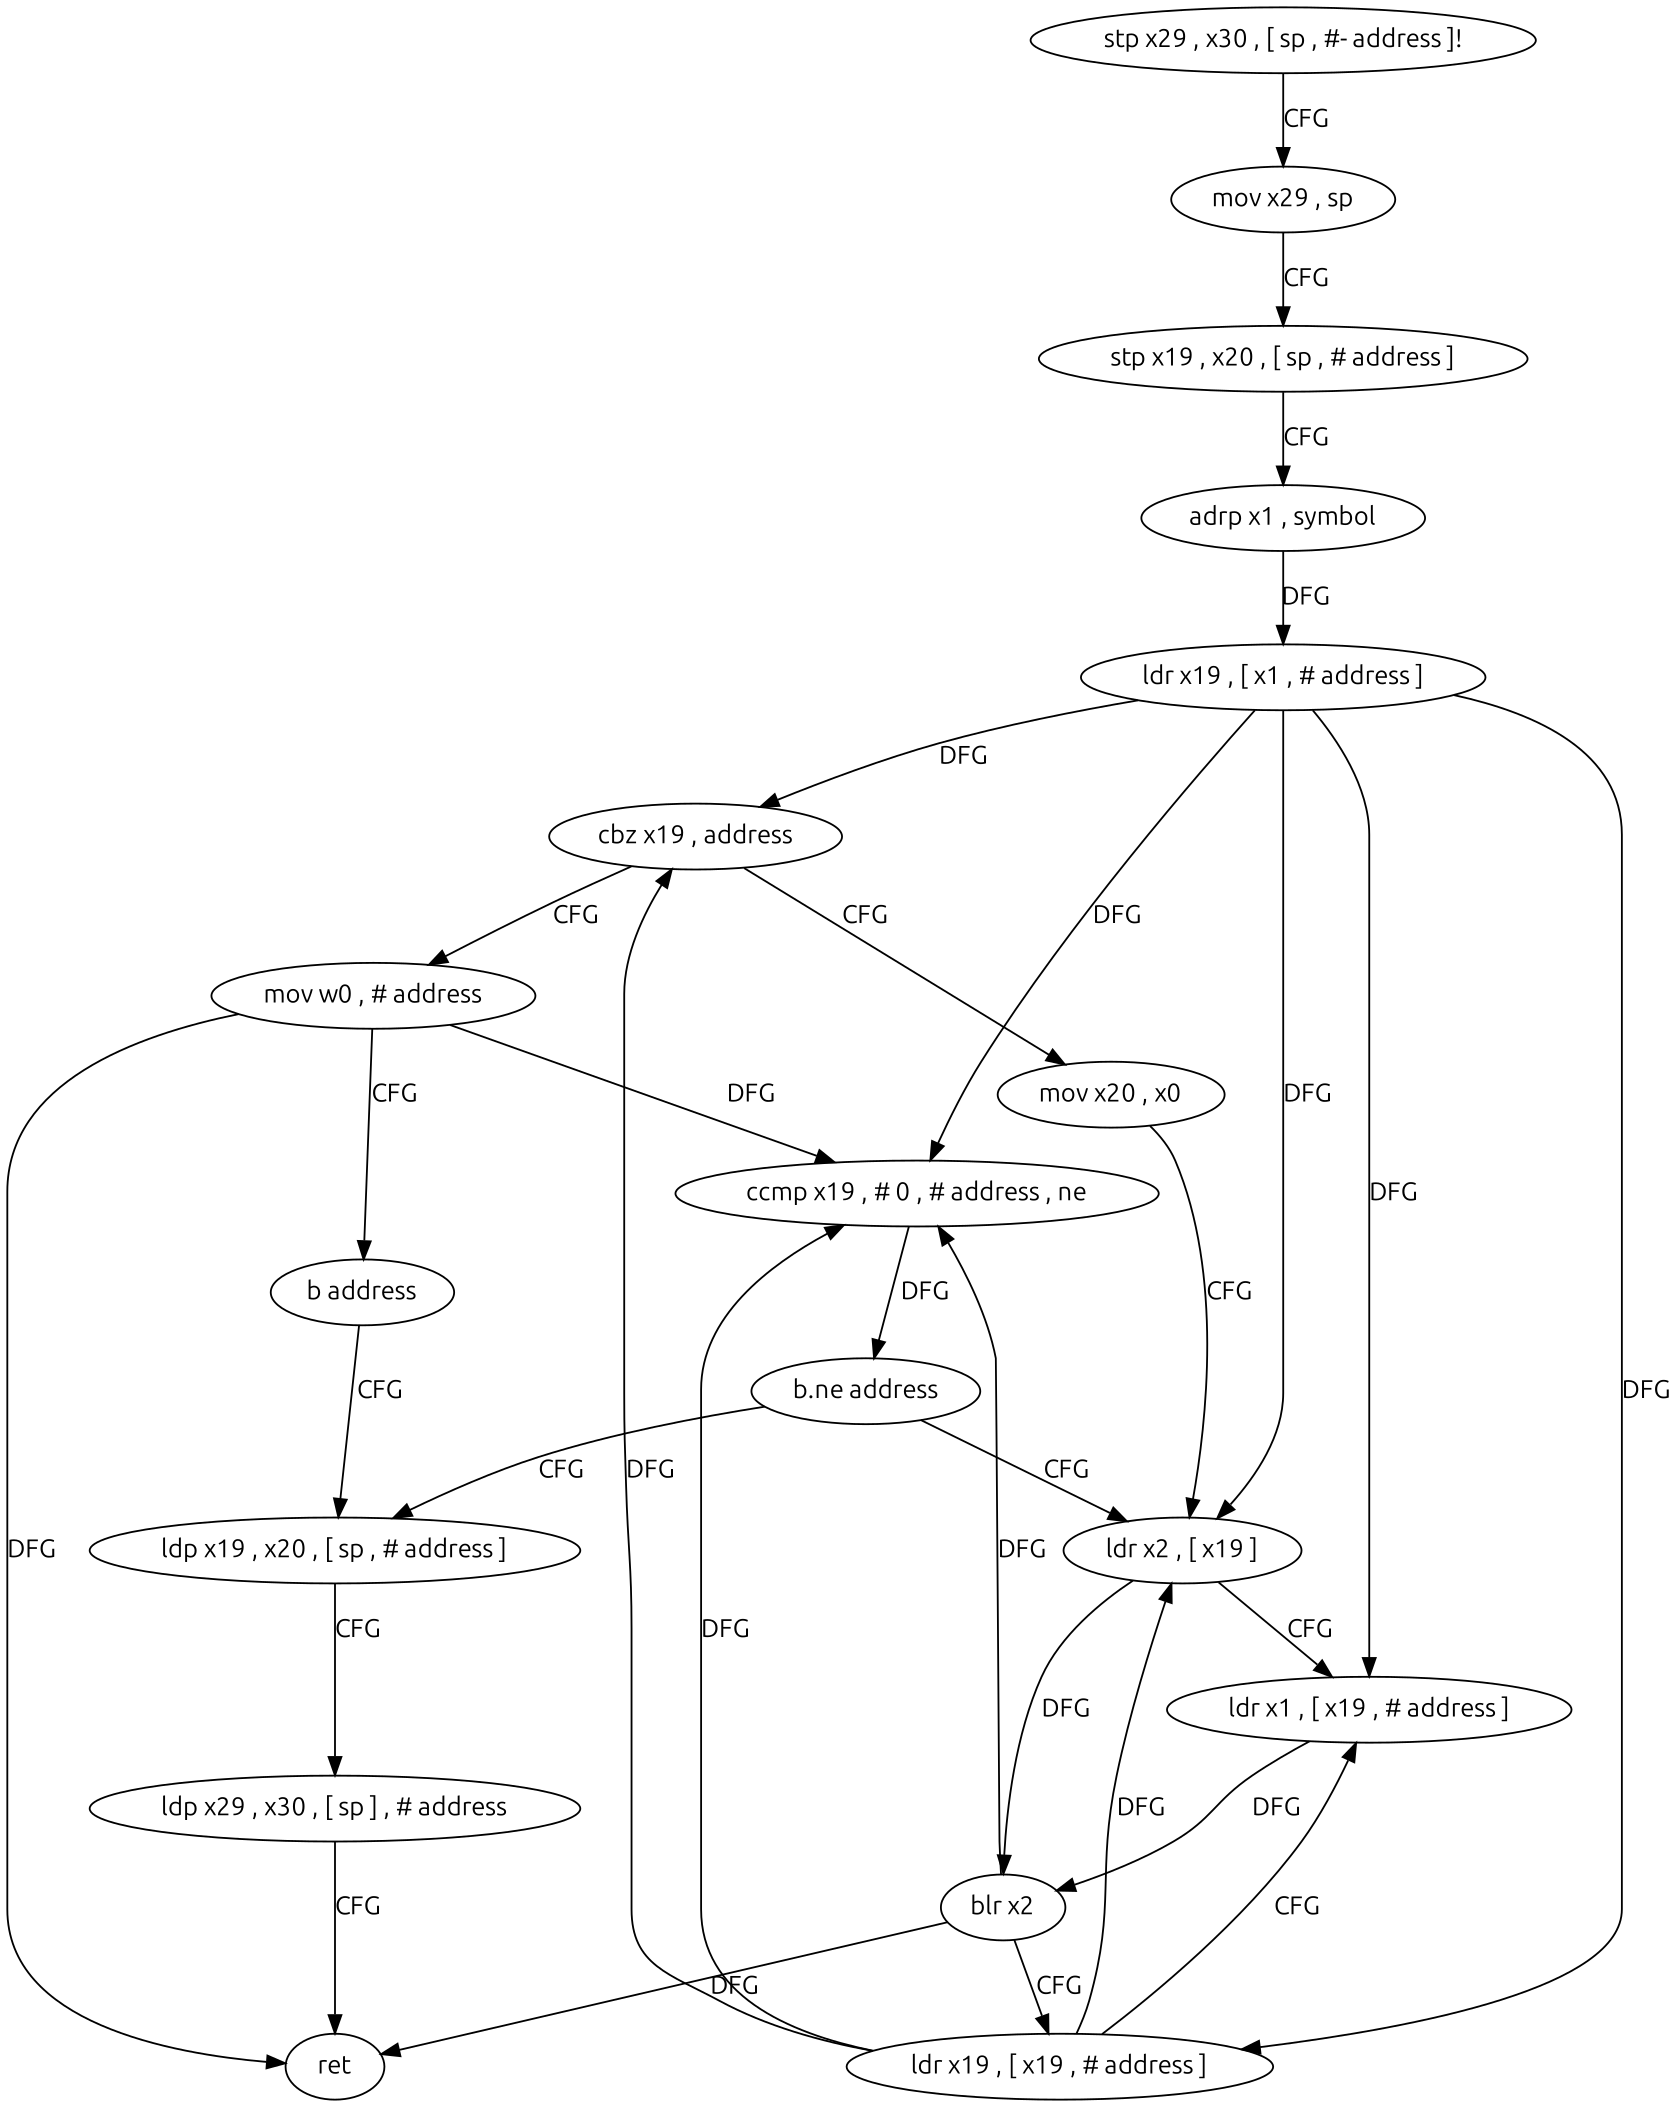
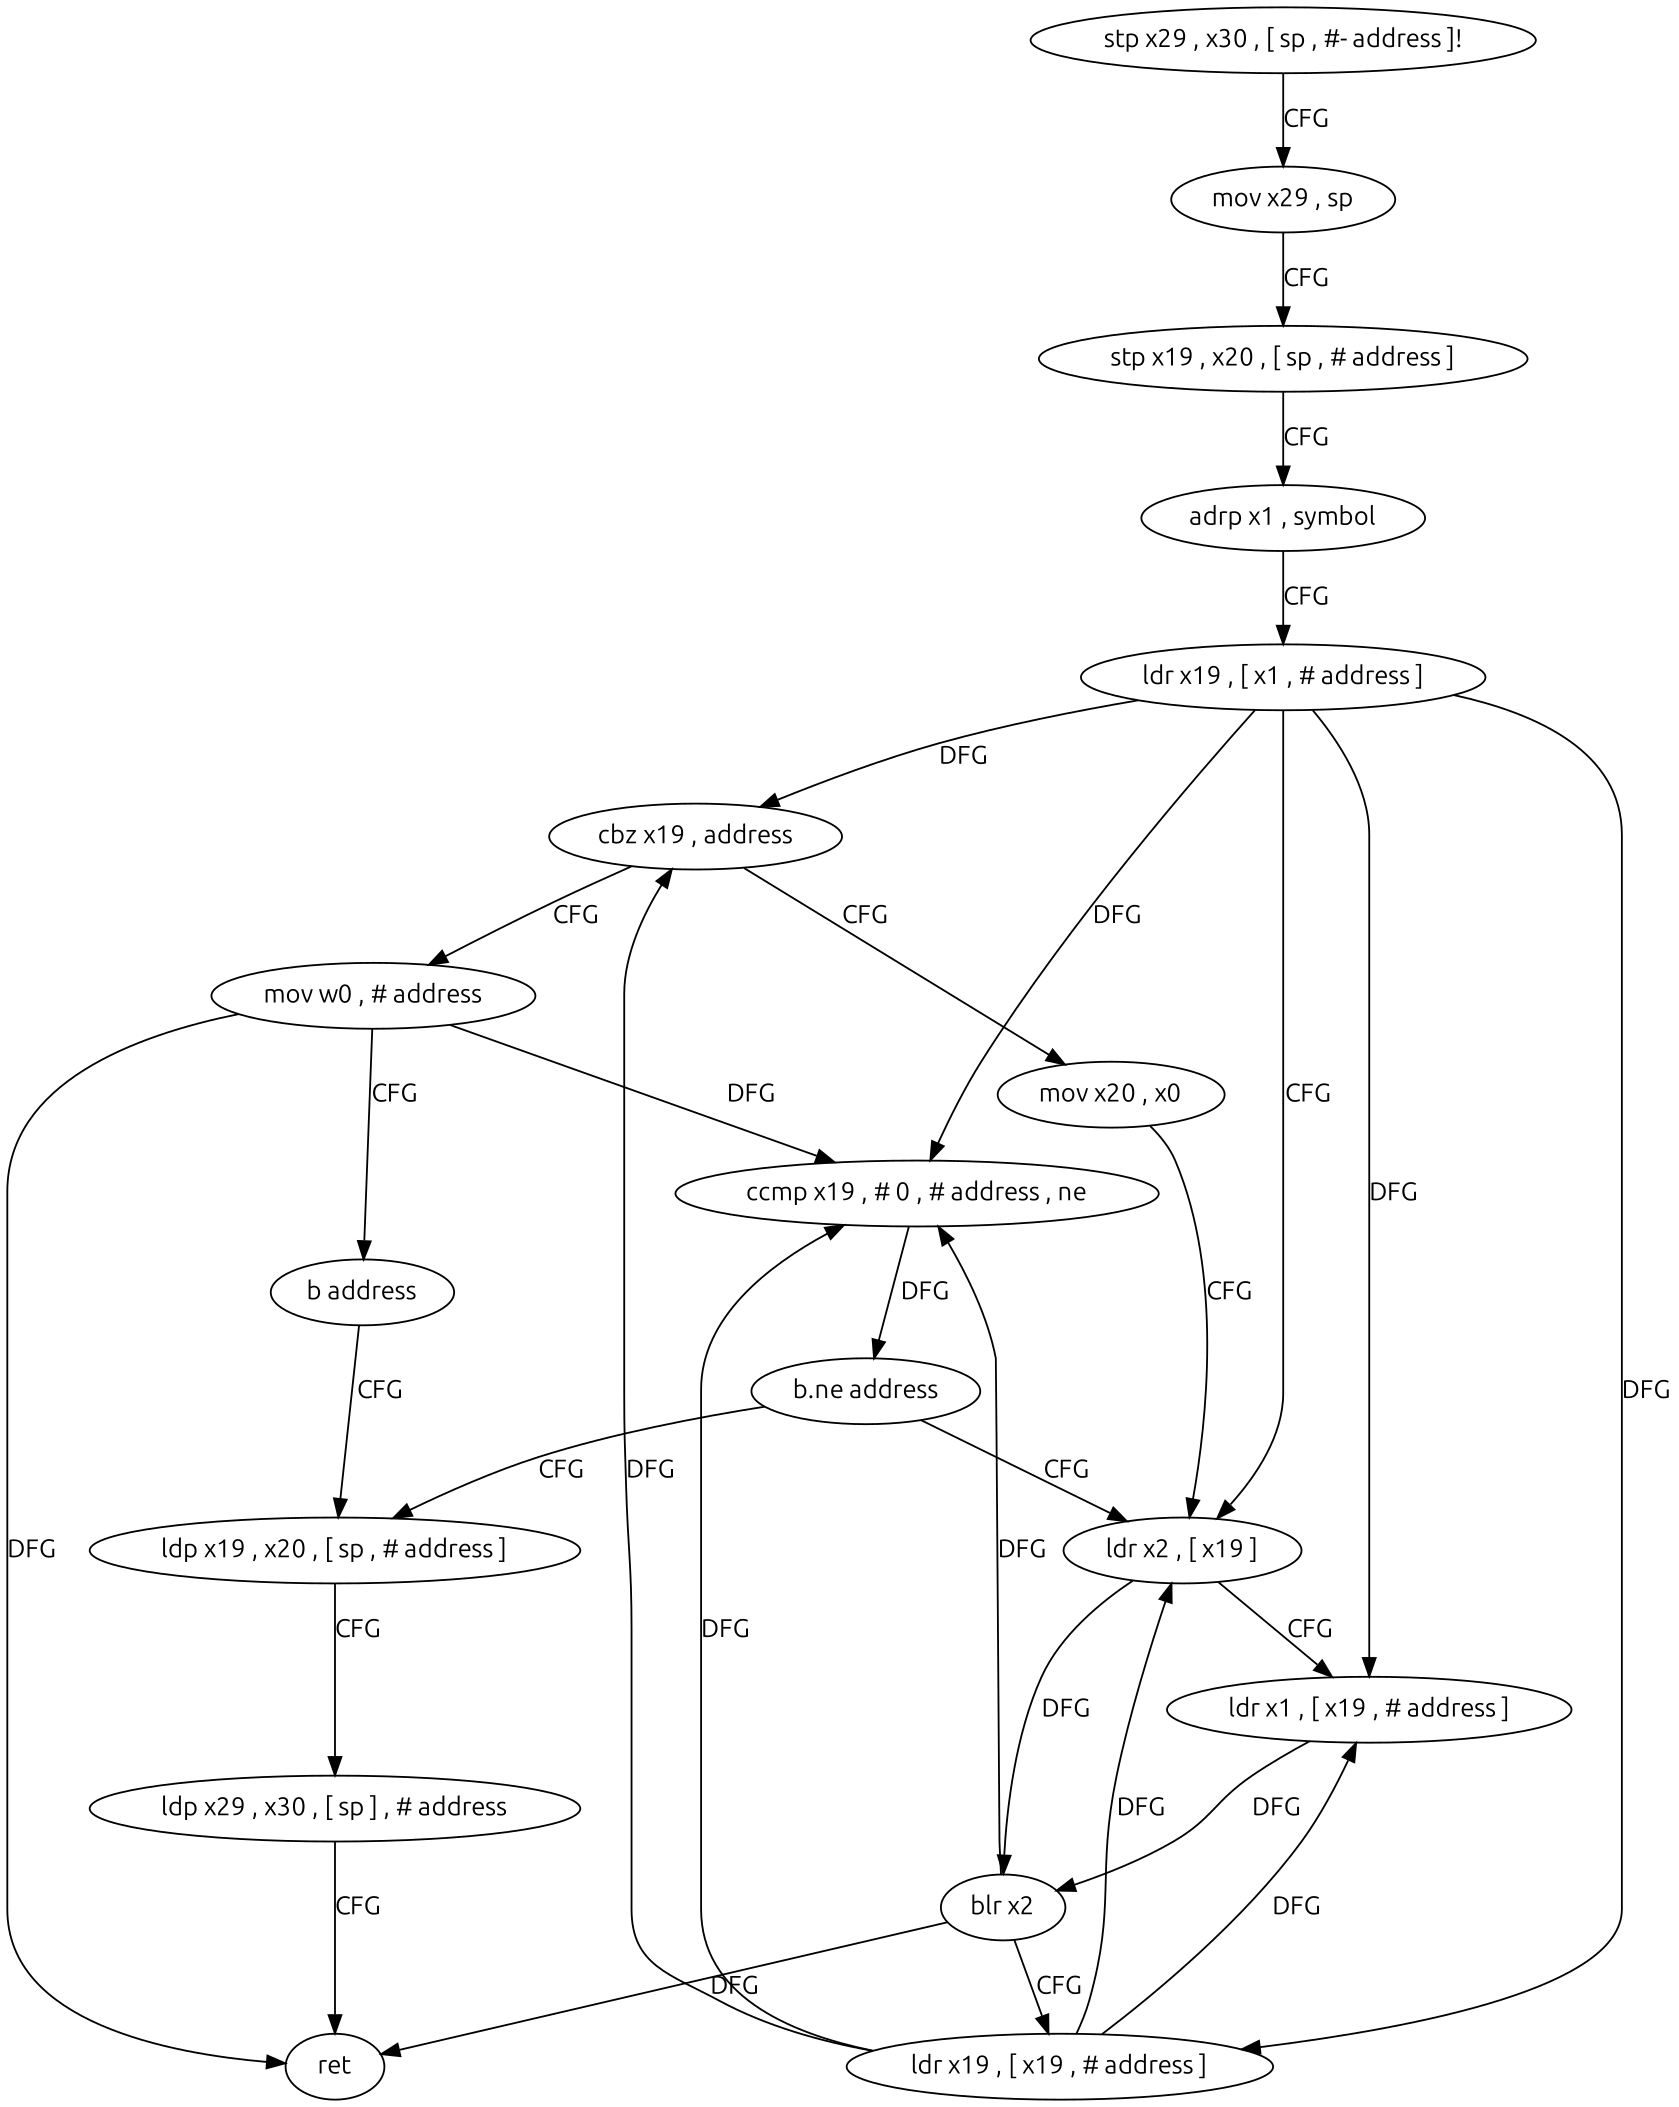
edge "adrp x1 , symbol" -> "ldr x19 , [ x1 , # address ]": label "DFG" -> "CFG"
edge "ldr x19 , [ x1 , # address ]" -> "ldr x2 , [ x19 ]": label "DFG" -> "CFG"
edge "ldr x19 , [ x19 , # address ]" -> "ldr x1 , [ x19 , # address ]": label "CFG" -> "DFG"
